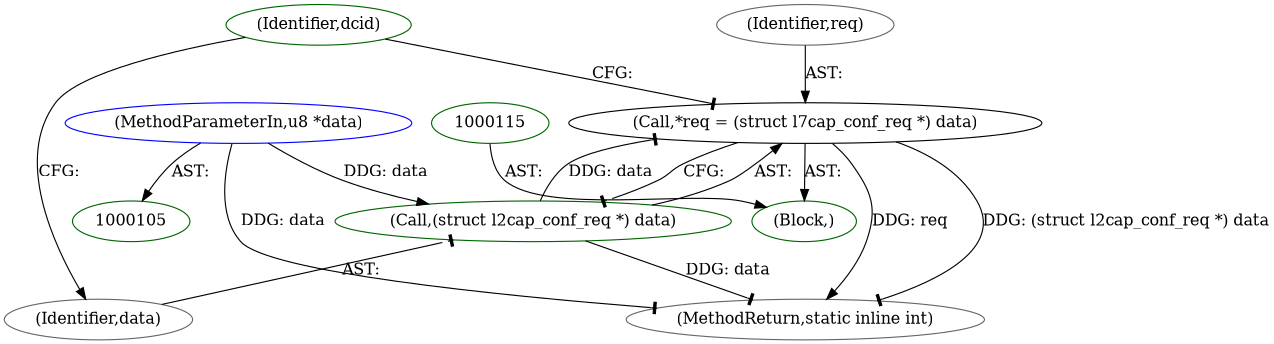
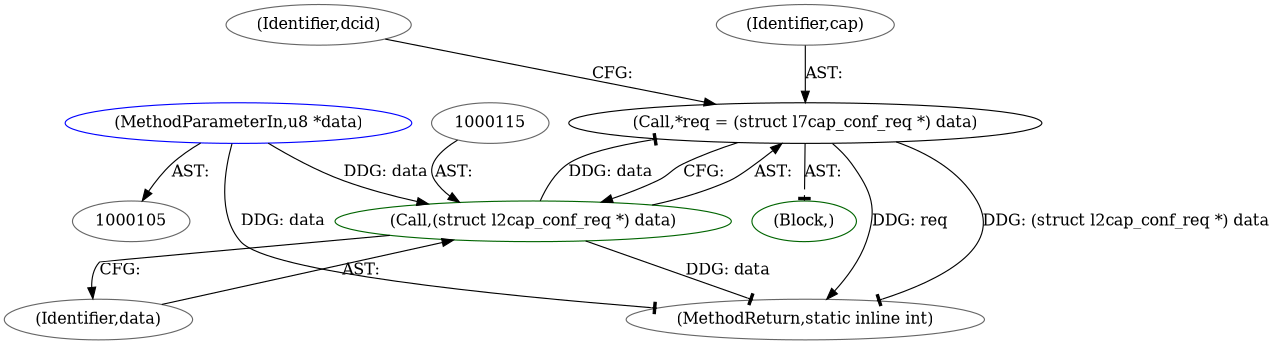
node "(Identifier,dcid)": color darkgreen -> gray40
node "(Identifier,req)": label "(Identifier,req)" -> "(Identifier,cap)"
edge "(Identifier,dcid)" -> "(Call,*req = (struct l7cap_conf_req *) data)": arrowhead tee -> normal
edge "(Identifier,dcid)" -> "(Identifier,data)": now "(Call,(struct l2cap_conf_req *) data)" -> "(Identifier,data)"
node "1000115": color darkgreen -> gray40
edge "(Call,*req = (struct l7cap_conf_req *) data)" -> "(Block,)": arrowhead normal -> tee
edge "(Call,*req = (struct l7cap_conf_req *) data)" -> "(Call,(struct l2cap_conf_req *) data)": arrowhead tee -> normal
edge "1000115" -> "(Block,)": now "1000115" -> "(Call,(struct l2cap_conf_req *) data)"
node "1000105": color darkgreen -> gray40
edge "(Identifier,data)" -> "(Call,(struct l2cap_conf_req *) data)": arrowhead tee -> normal
